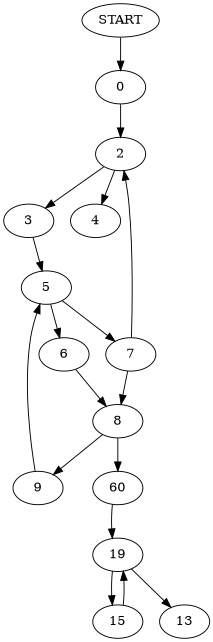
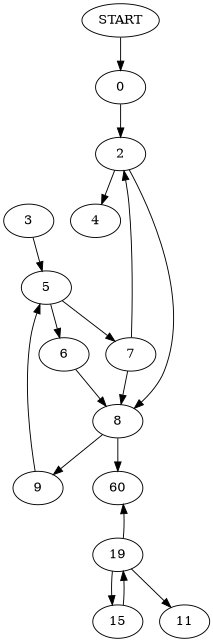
edge "2" -> "3": now "2" -> "8"
edge "60" -> "19": reversed
node "13": label "13" -> "11"
